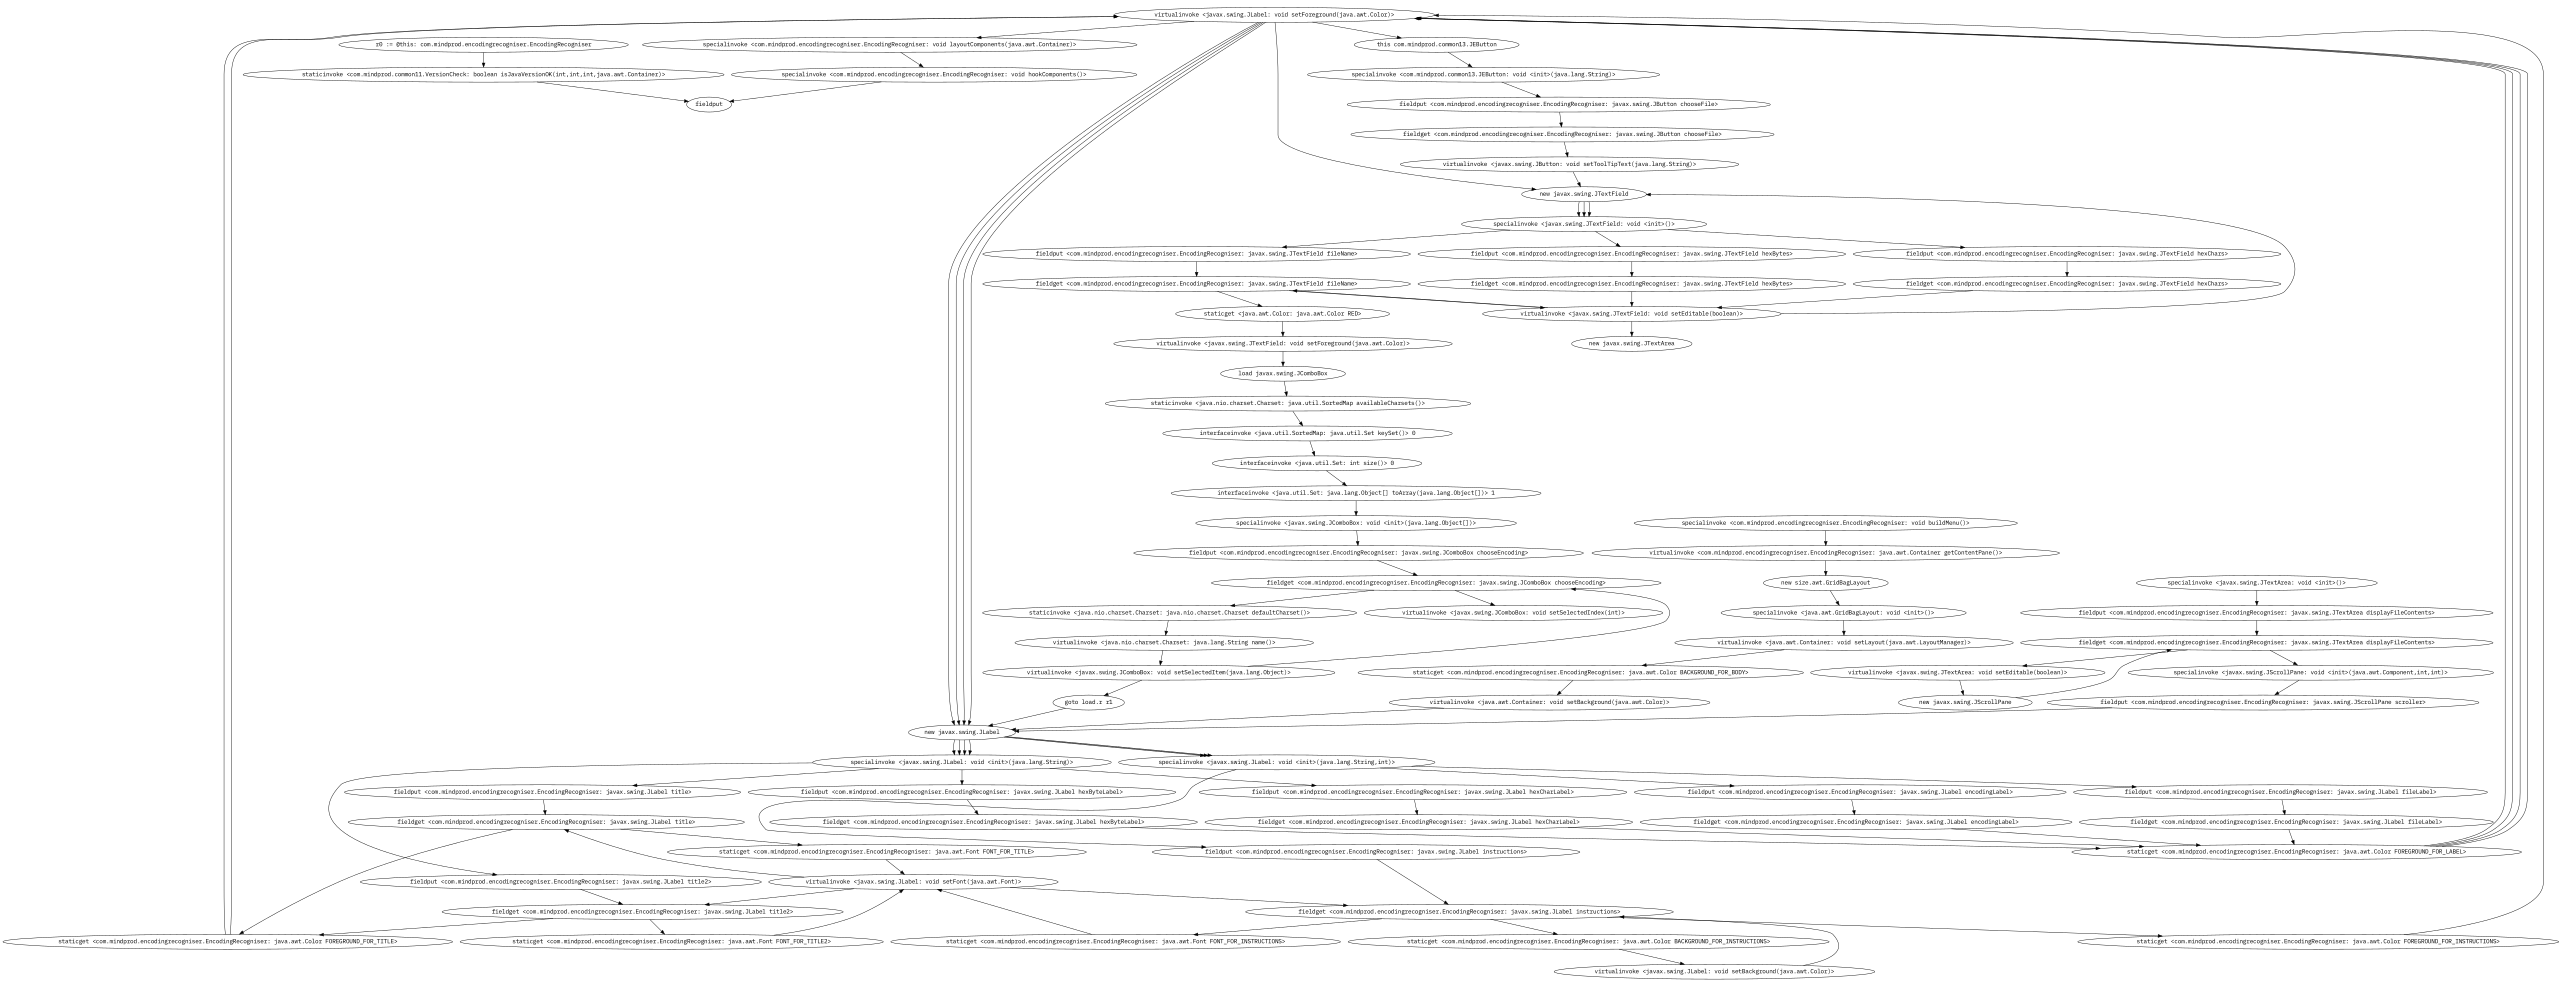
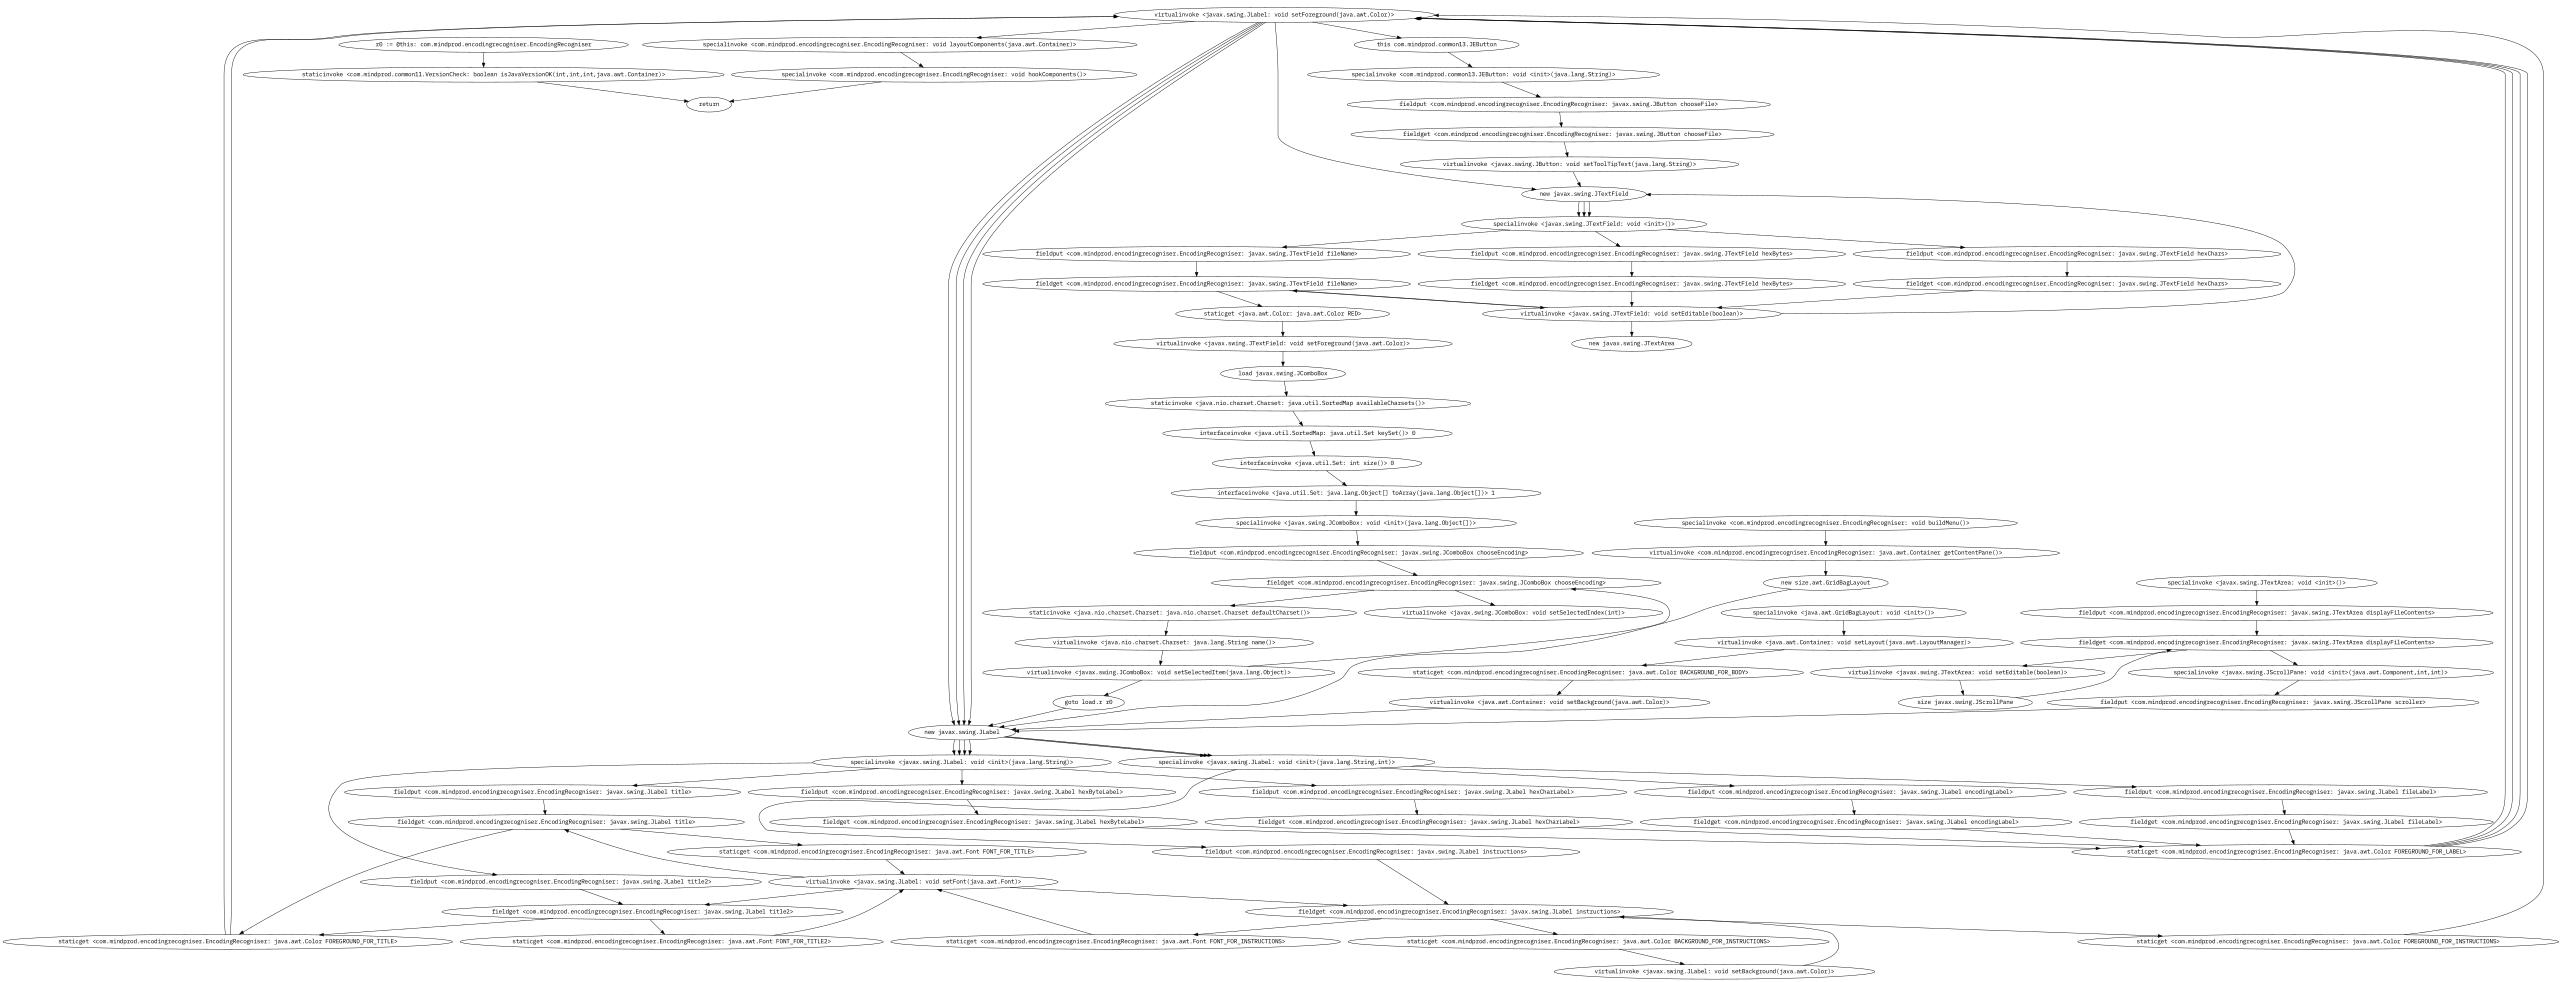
node "fieldput": label "fieldput" -> "return"
edge "new size.awt.GridBagLayout" -> "specialinvoke <java.awt.GridBagLayout: void <init>()>": now "new size.awt.GridBagLayout" -> "new javax.swing.JLabel"
node "goto load.r r1": label "goto load.r r1" -> "goto load.r r0"
node "new javax.swing.JScrollPane": label "new javax.swing.JScrollPane" -> "size javax.swing.JScrollPane"
